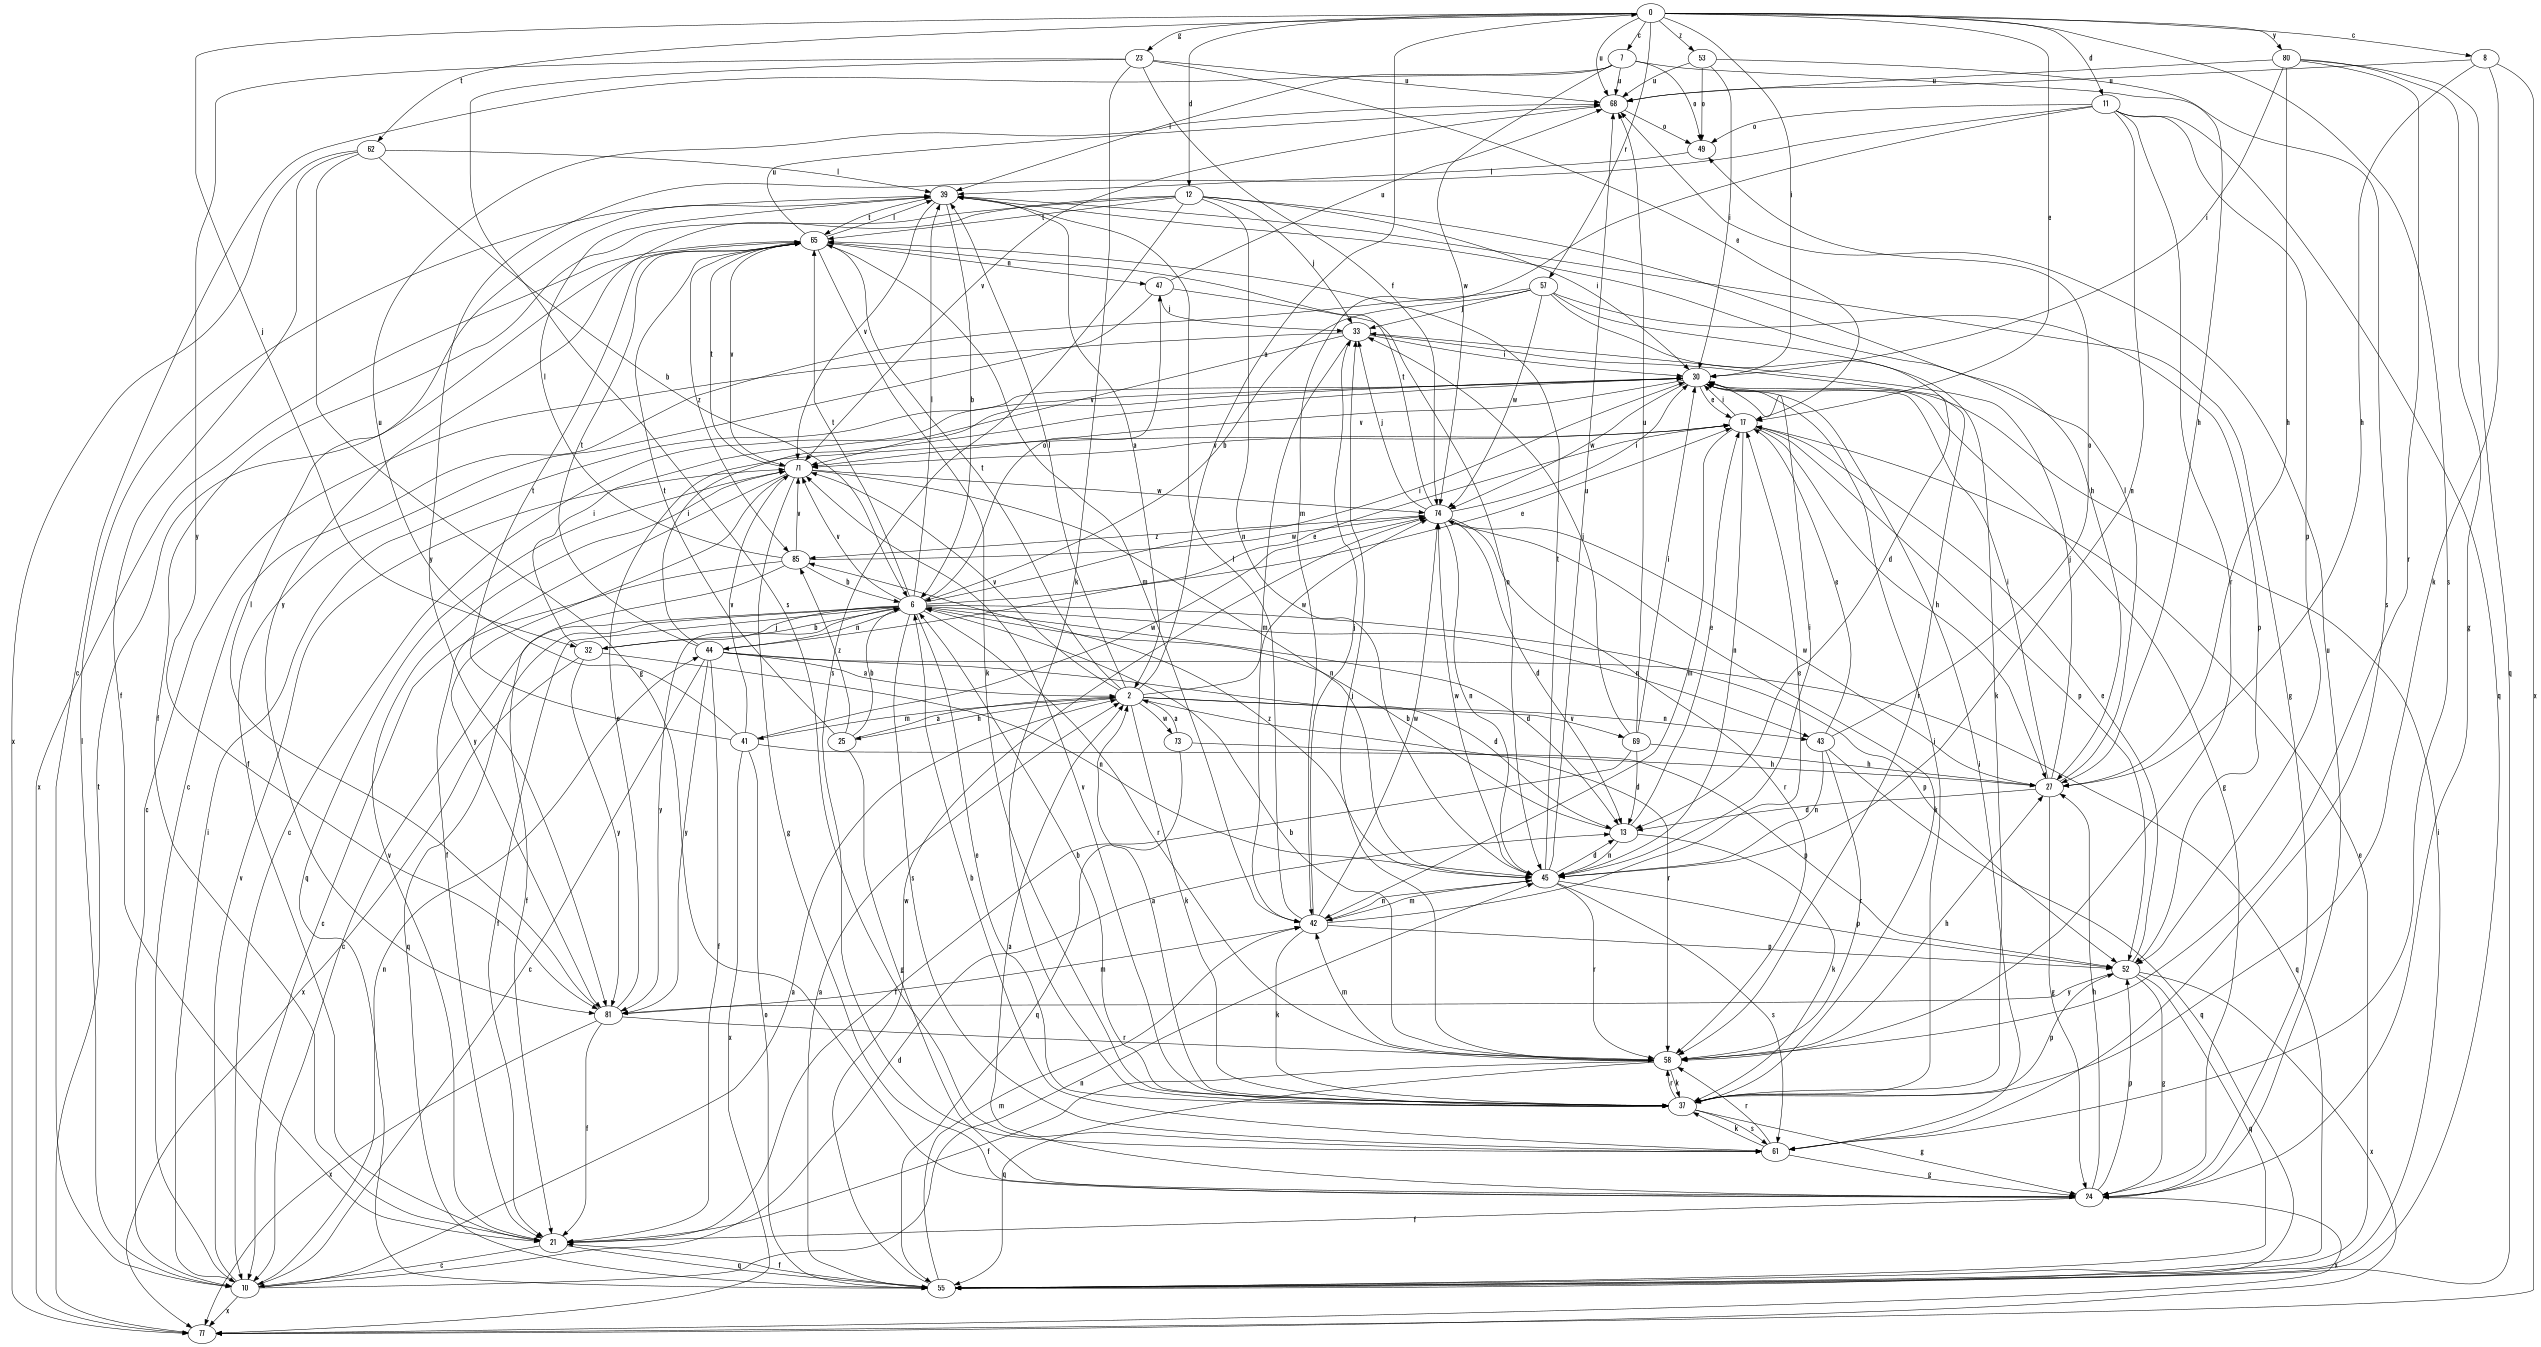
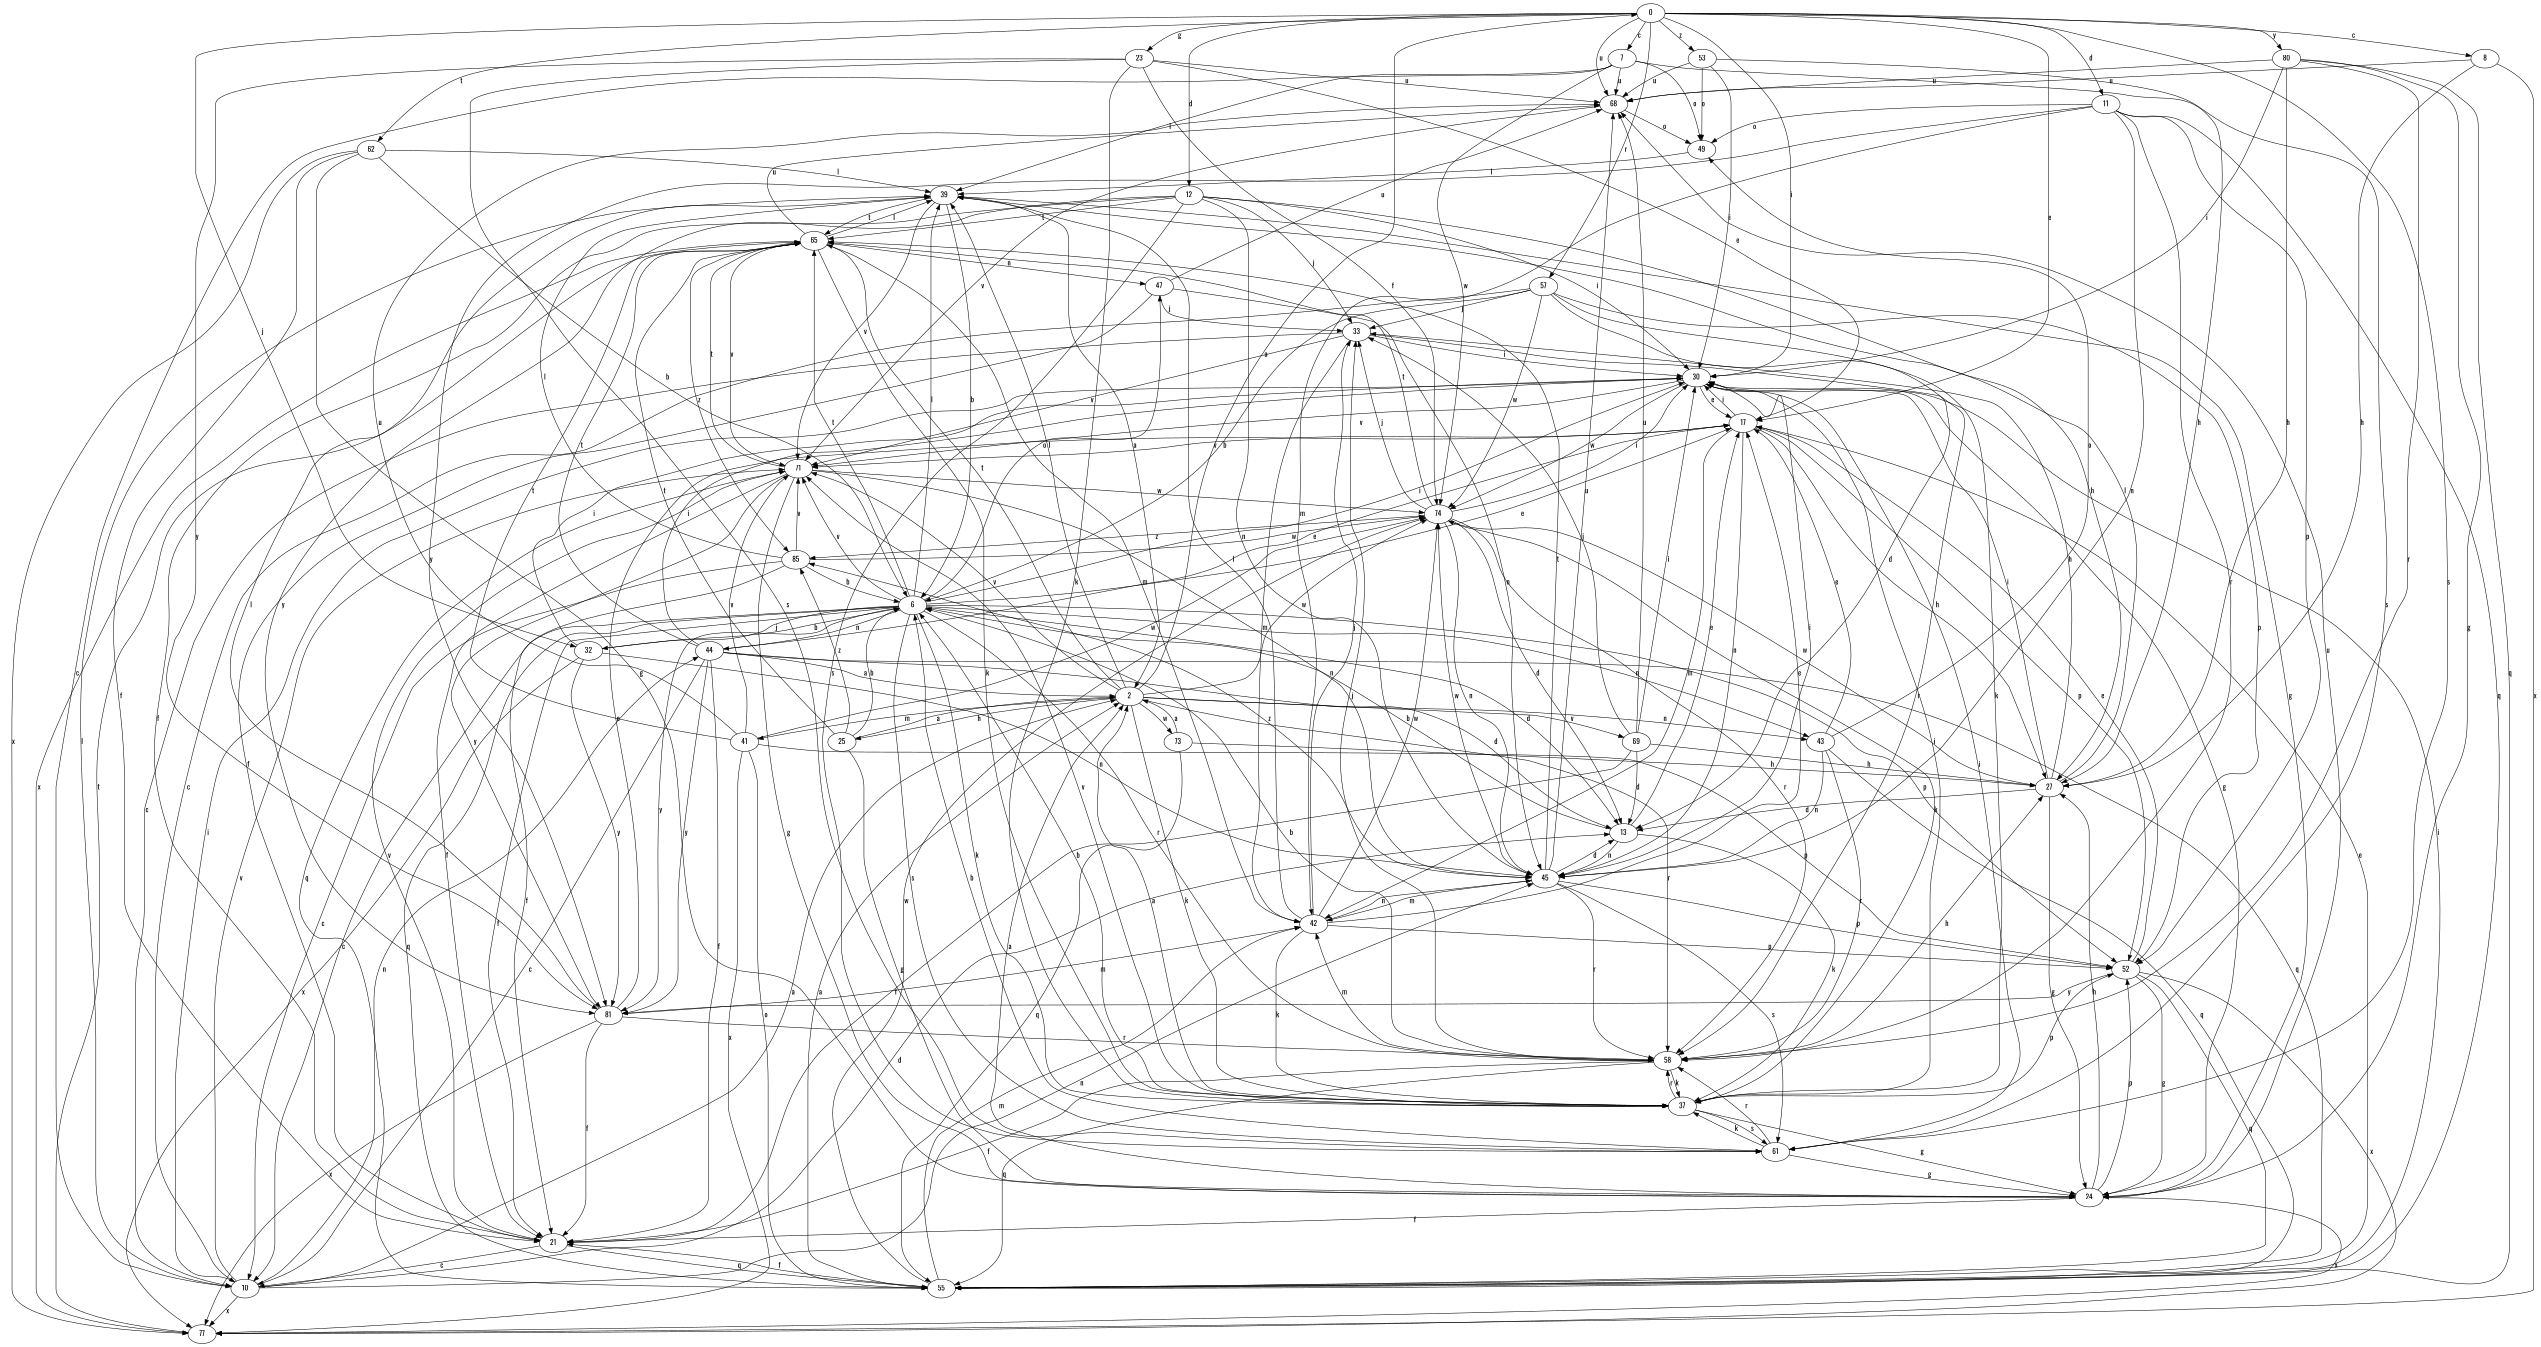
edge "30" -> "10": removed, label "c"
edge "27" -> "33": label "j" -> "h"
edge "8" -> "37": removed, label "k"
edge "6" -> "37": label "e" -> "k"
